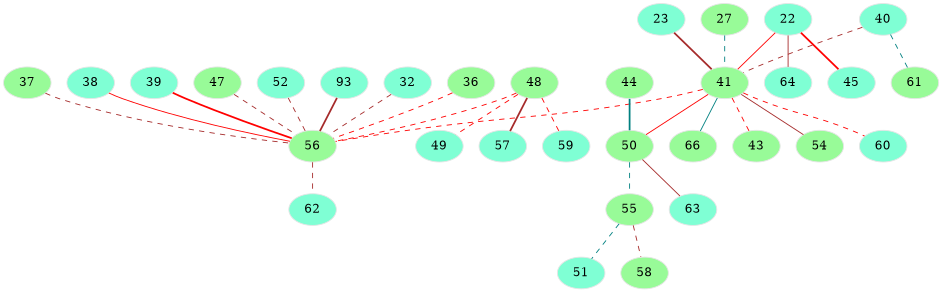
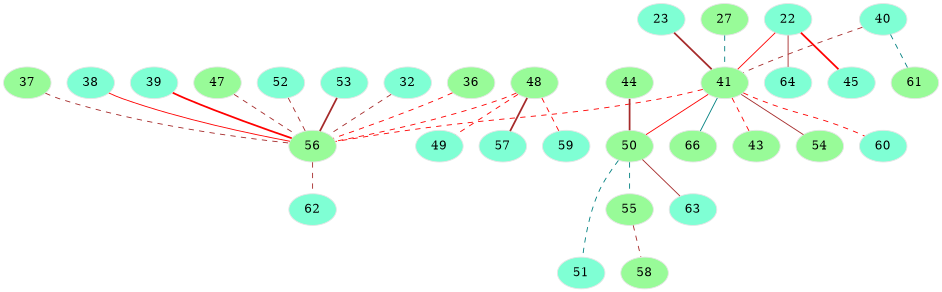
node "93": label "93" -> "53"
edge "44" -- "50": color teal -> brown
edge "55" -- "51": now "50" -- "51"
